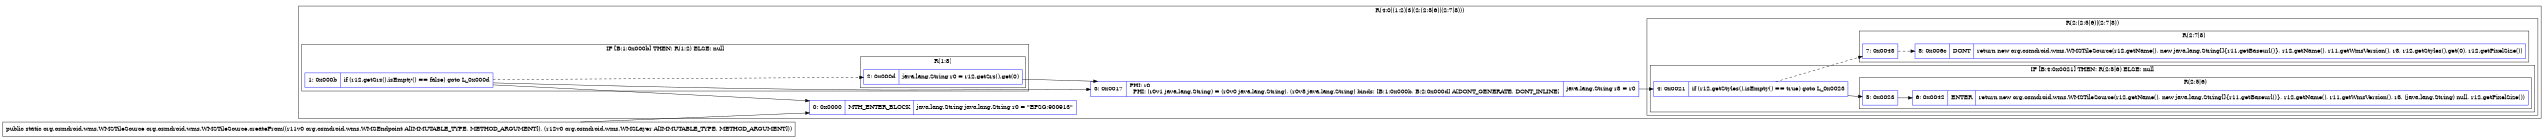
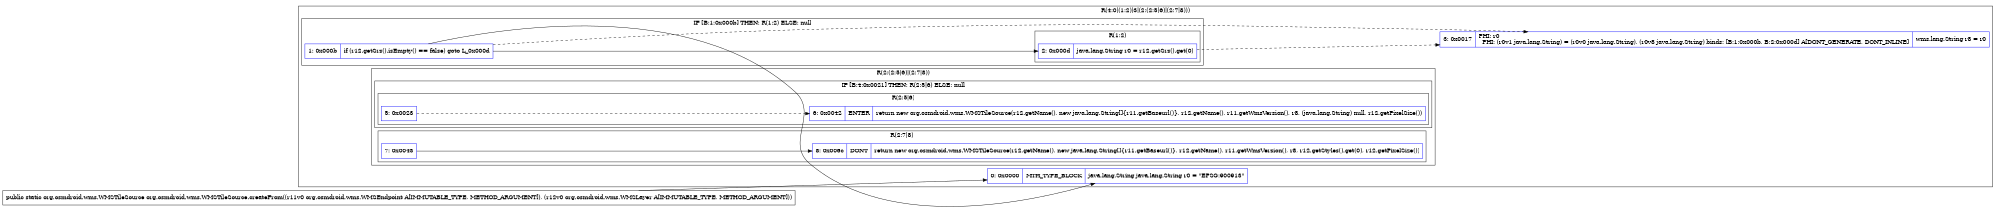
edge "7: 0x0043" -> "8: 0x006c": style dashed -> solid
cluster "R(1:8)": label "R(1:8)" -> "R(1:2)"
edge "1: 0x000b" -> "2: 0x000d": style dashed -> solid
edge "2: 0x000d" -> "3: 0x0017": style solid -> dashed
edge "1: 0x000b" -> "3: 0x0017": style solid -> dashed
node "3: 0x0017": text "java.lang.String r8 = r0" -> "wms.lang.String r8 = r0"
node "4: 0x0021": removed
edge "5: 0x0023" -> "6: 0x0042": style solid -> dashed
node "0: 0x0000": text "MTH_ENTER_BLOCK" -> "MTH_TYPE_BLOCK"
